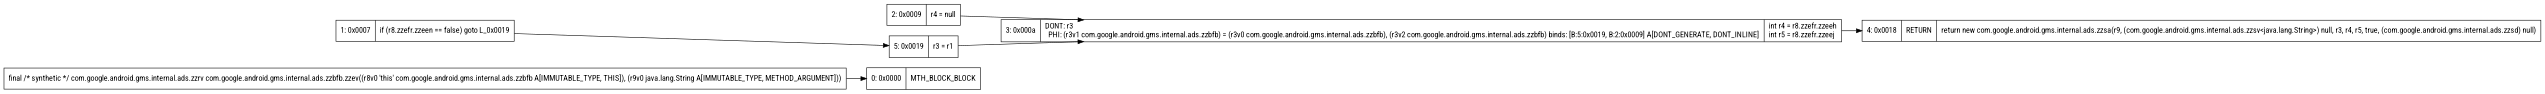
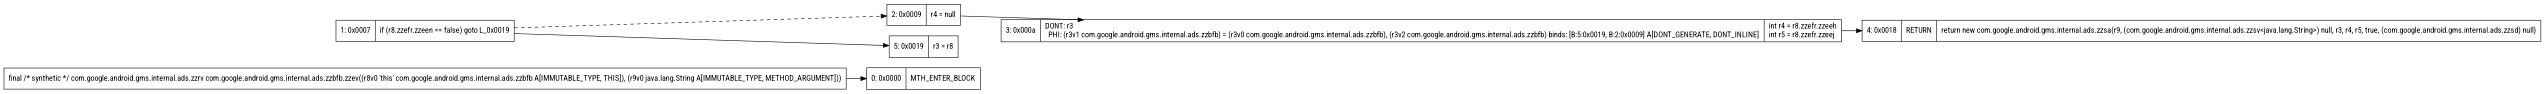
edge "1: 0x0007" -> "2: 0x0009": added
edge "5: 0x0019" -> "3: 0x000a": removed
node "5: 0x0019": text "r3 = r1" -> "r3 = r8"
node "0: 0x0000": text "MTH_BLOCK_BLOCK" -> "MTH_ENTER_BLOCK"
